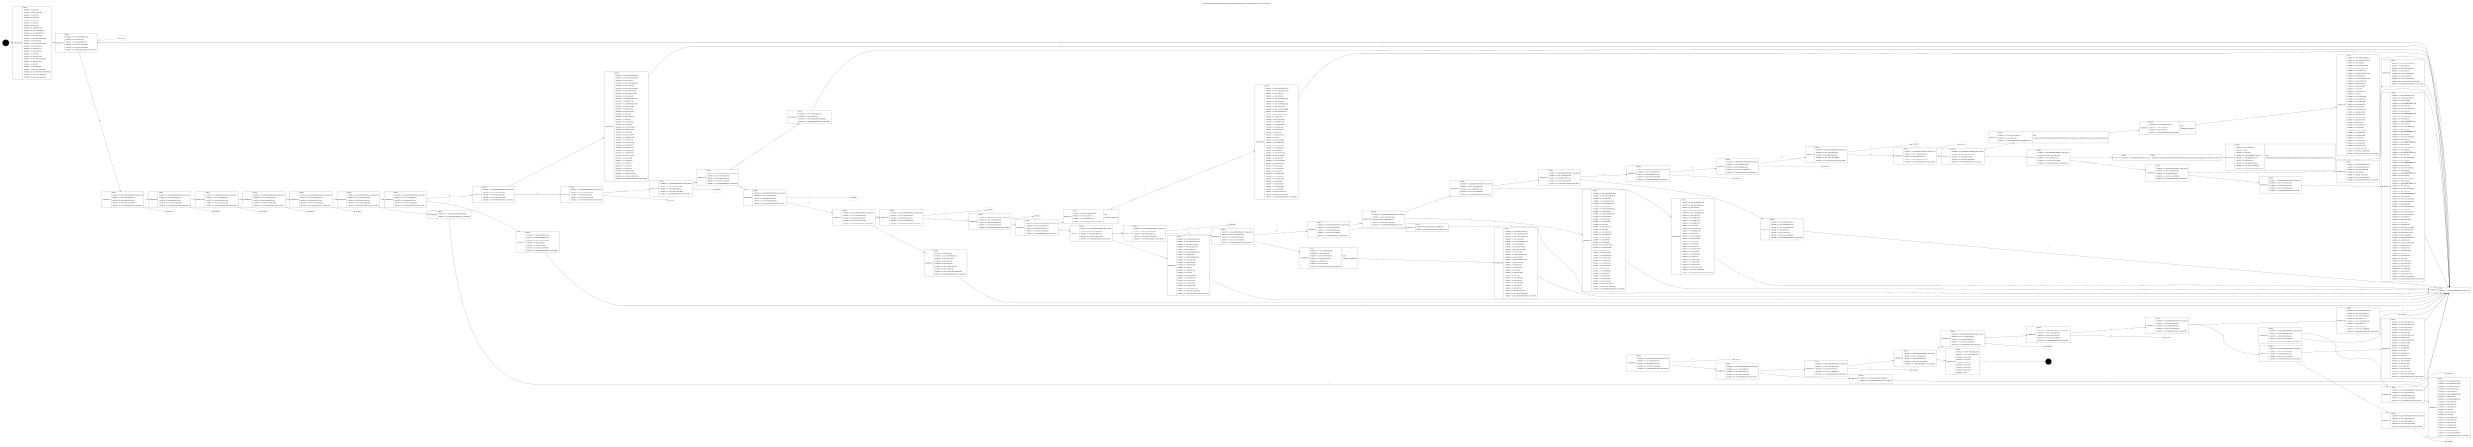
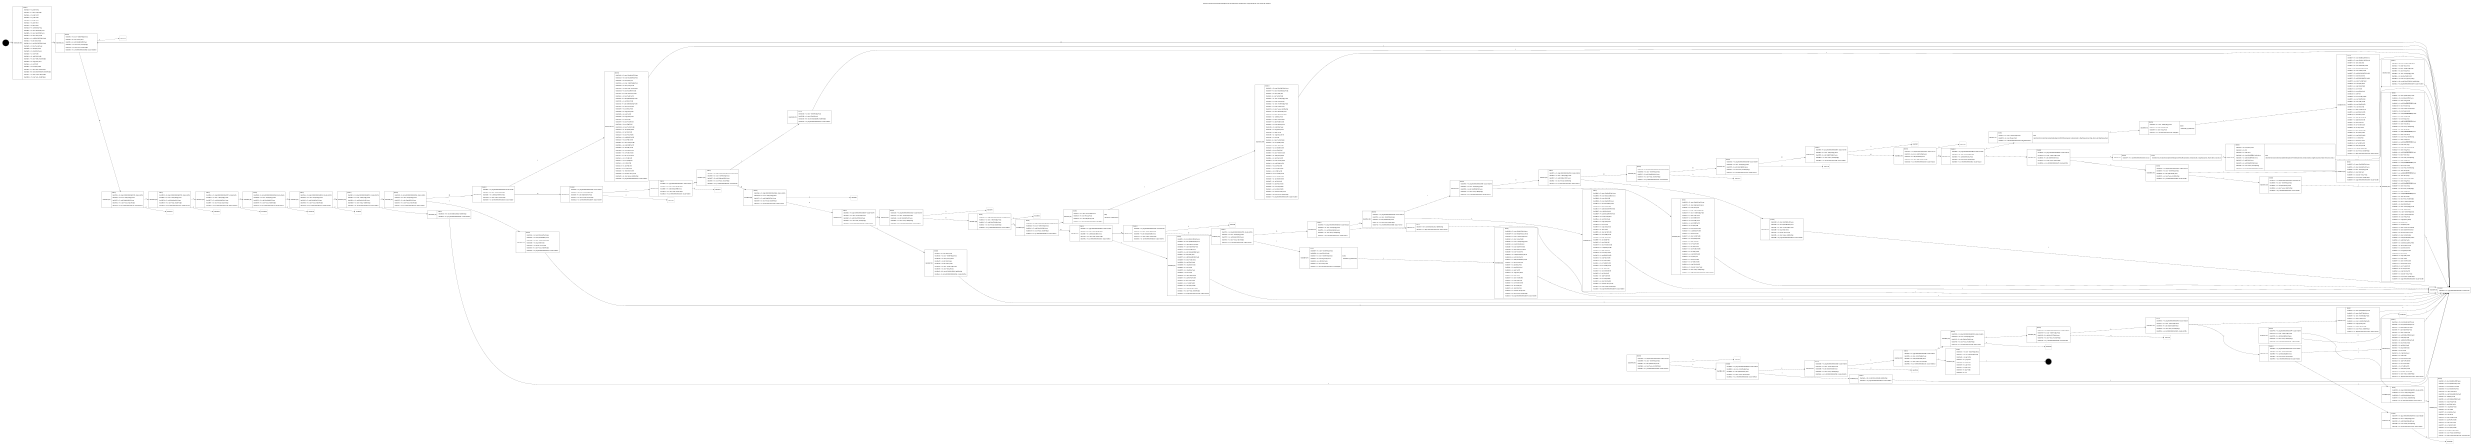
node "0x4019cc": removed
